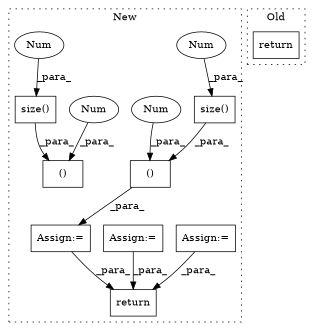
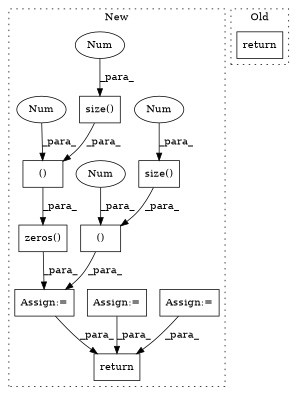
node "zeros()": added
